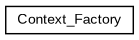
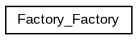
node "Context_Factory": label "Context_Factory" -> "Factory_Factory"
